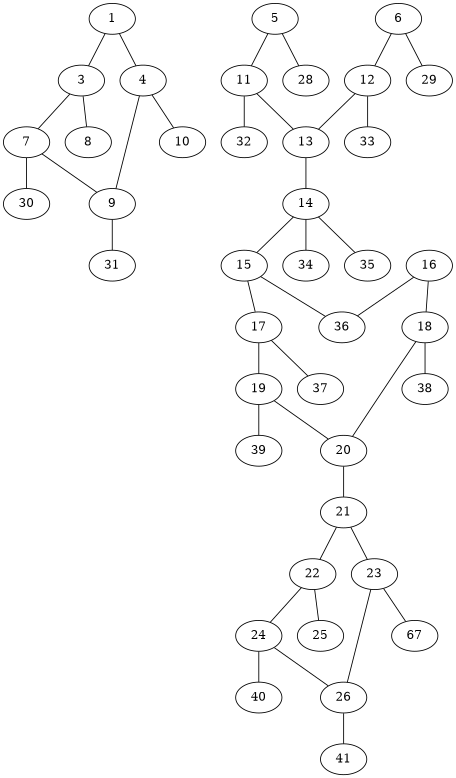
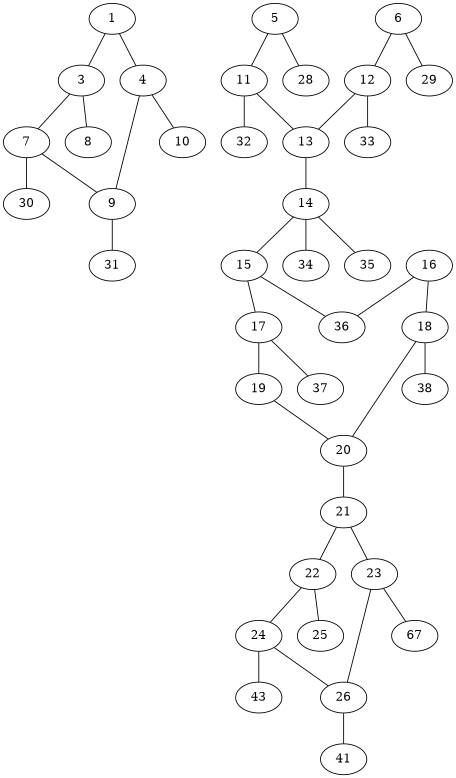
node "39": removed
node "40": label "40" -> "43"
